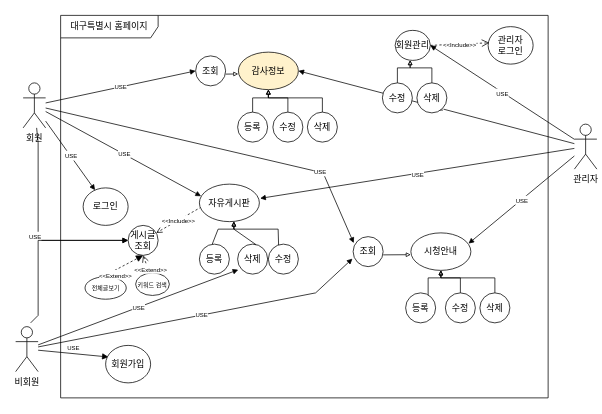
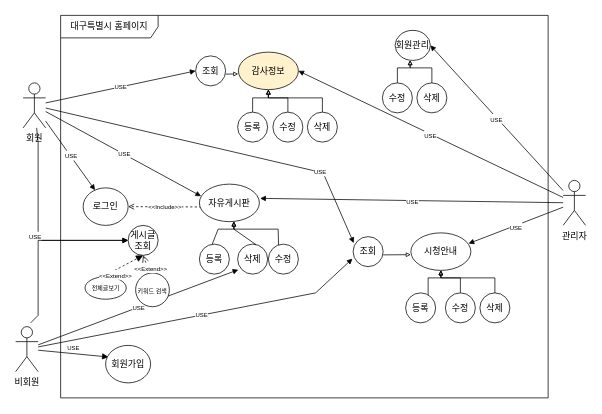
edge "회원관리" -> "관리자 로그인": removed, label "<<Include>>"
node "관리자 로그인": removed
node "관리자": moved (585, 147) -> (574, 203)
edge "자유게시판" -> "게시글 조회": now "자유게시판" -> "로그인"
node "키워드 검색": size 34x23 -> 34x34
